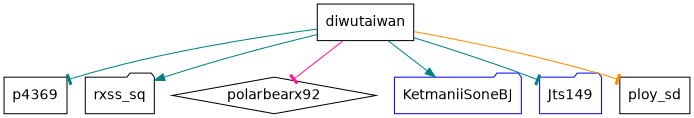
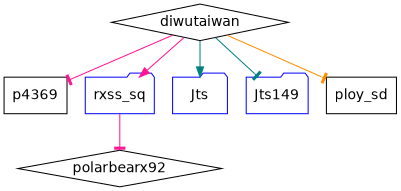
node "diwutaiwan": shape box -> diamond
edge "diwutaiwan" -> "p4369": color teal -> deeppink
edge "diwutaiwan" -> "rxss_sq": color teal -> deeppink
edge "diwutaiwan" -> "polarbearx92": now "rxss_sq" -> "polarbearx92"
node "rxss_sq": color black -> blue
node "KetmaniiSoneBJ": label "KetmaniiSoneBJ" -> "Jts"
